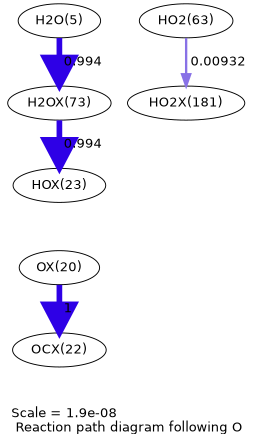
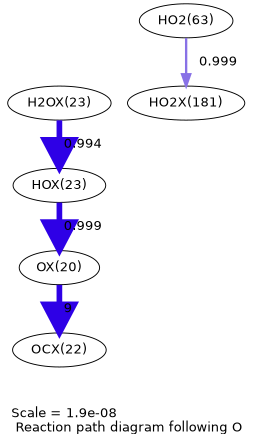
node "H2O(5)": removed
edge "HO2(63)" -> "HO2X(181)": label " 0.00932" -> " 0.999"
node "H2OX(73)": label "H2OX(73)" -> "H2OX(23)"
edge "HOX(23)" -> "OX(20)": added, label "0.999"
edge "OX(20)" -> "OCX(22)": label " 1" -> " 9"
